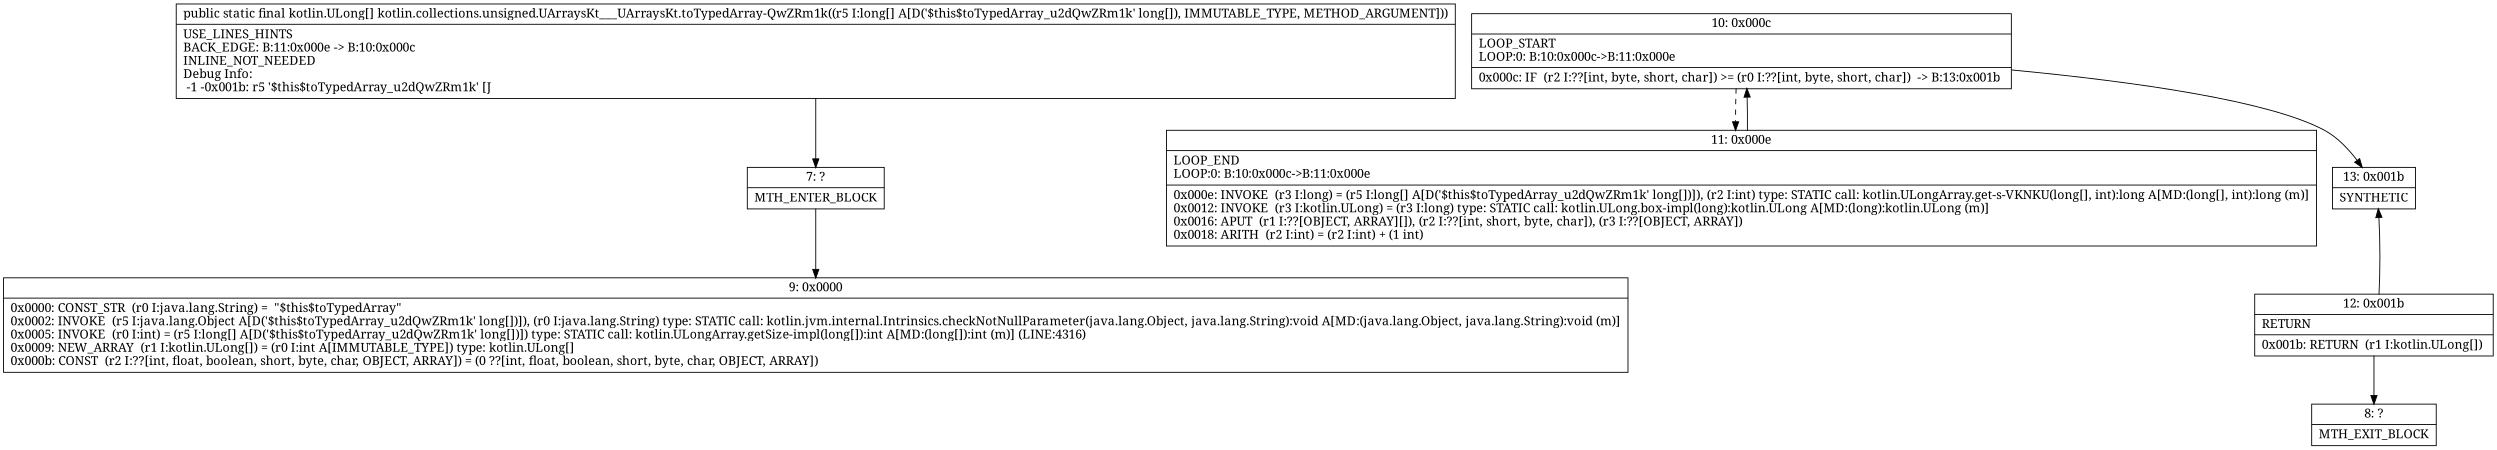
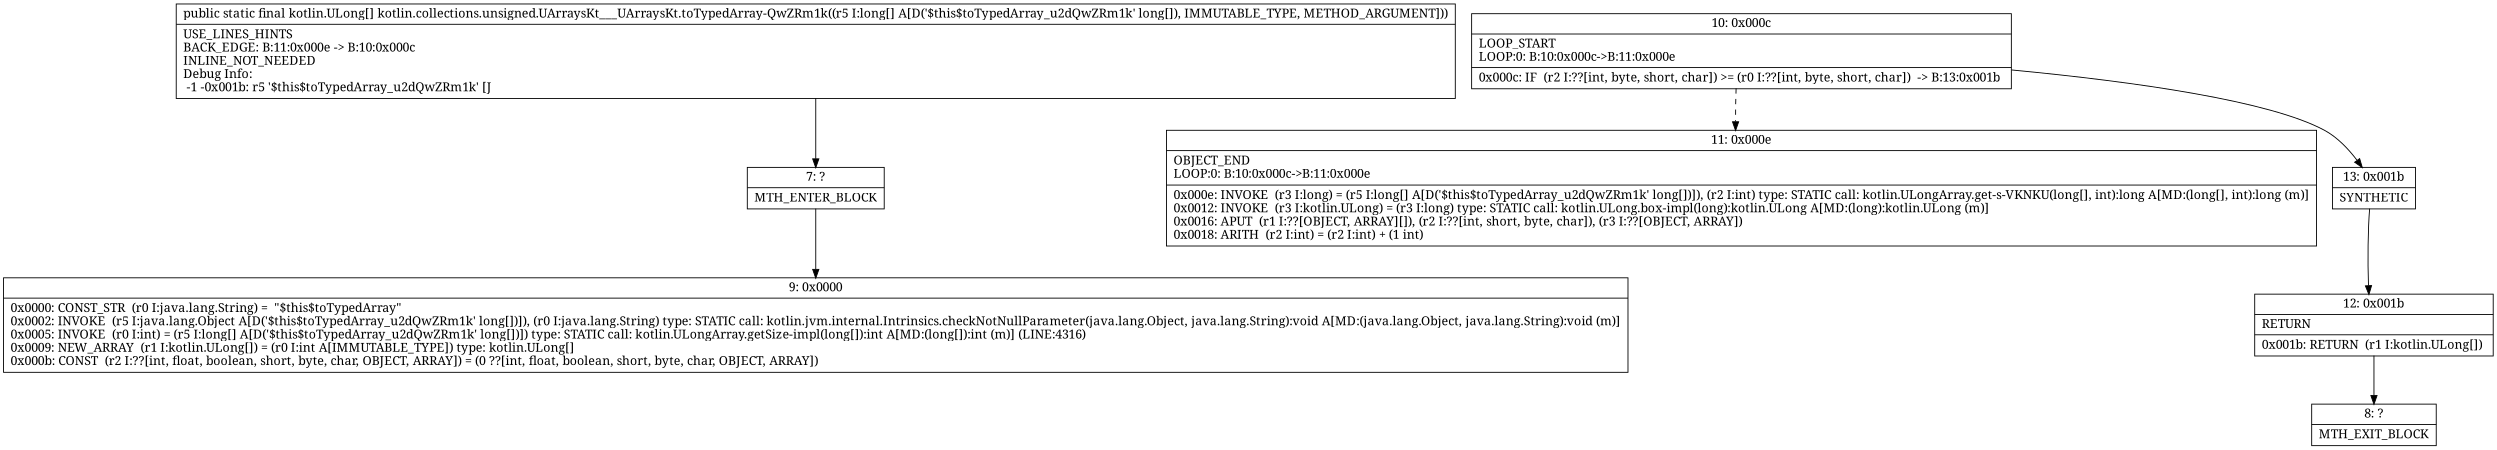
edge "11: 0x000e" -> "10: 0x000c": removed
node "11: 0x000e": text "LOOP_END" -> "OBJECT_END"
edge "12: 0x001b" -> "13: 0x001b": reversed
